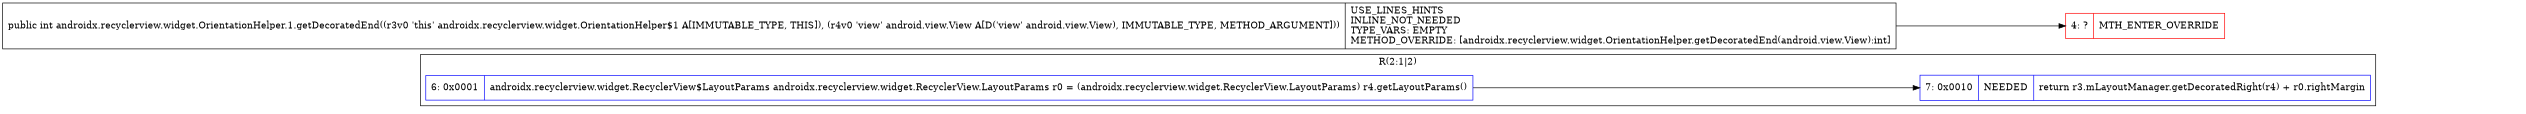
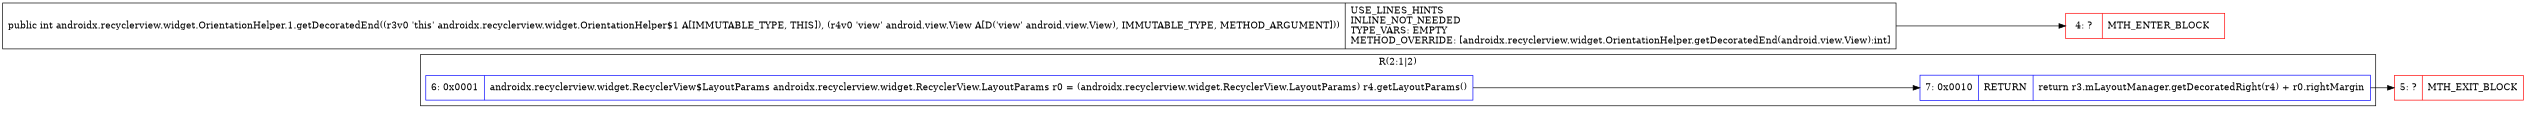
node "4: ?": text "MTH_ENTER_OVERRIDE" -> "MTH_ENTER_BLOCK"
node "7: 0x0010": text "NEEDED" -> "RETURN"
node "5: ?": added
